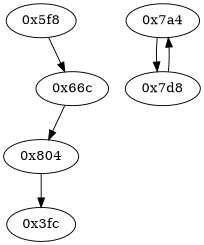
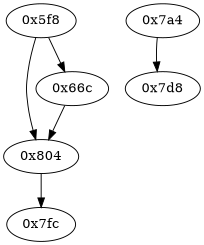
edge "0x7d8" -> "0x7a4": removed
edge "0x5f8" -> "0x804": added
node "0x3fc": label "0x3fc" -> "0x7fc"
